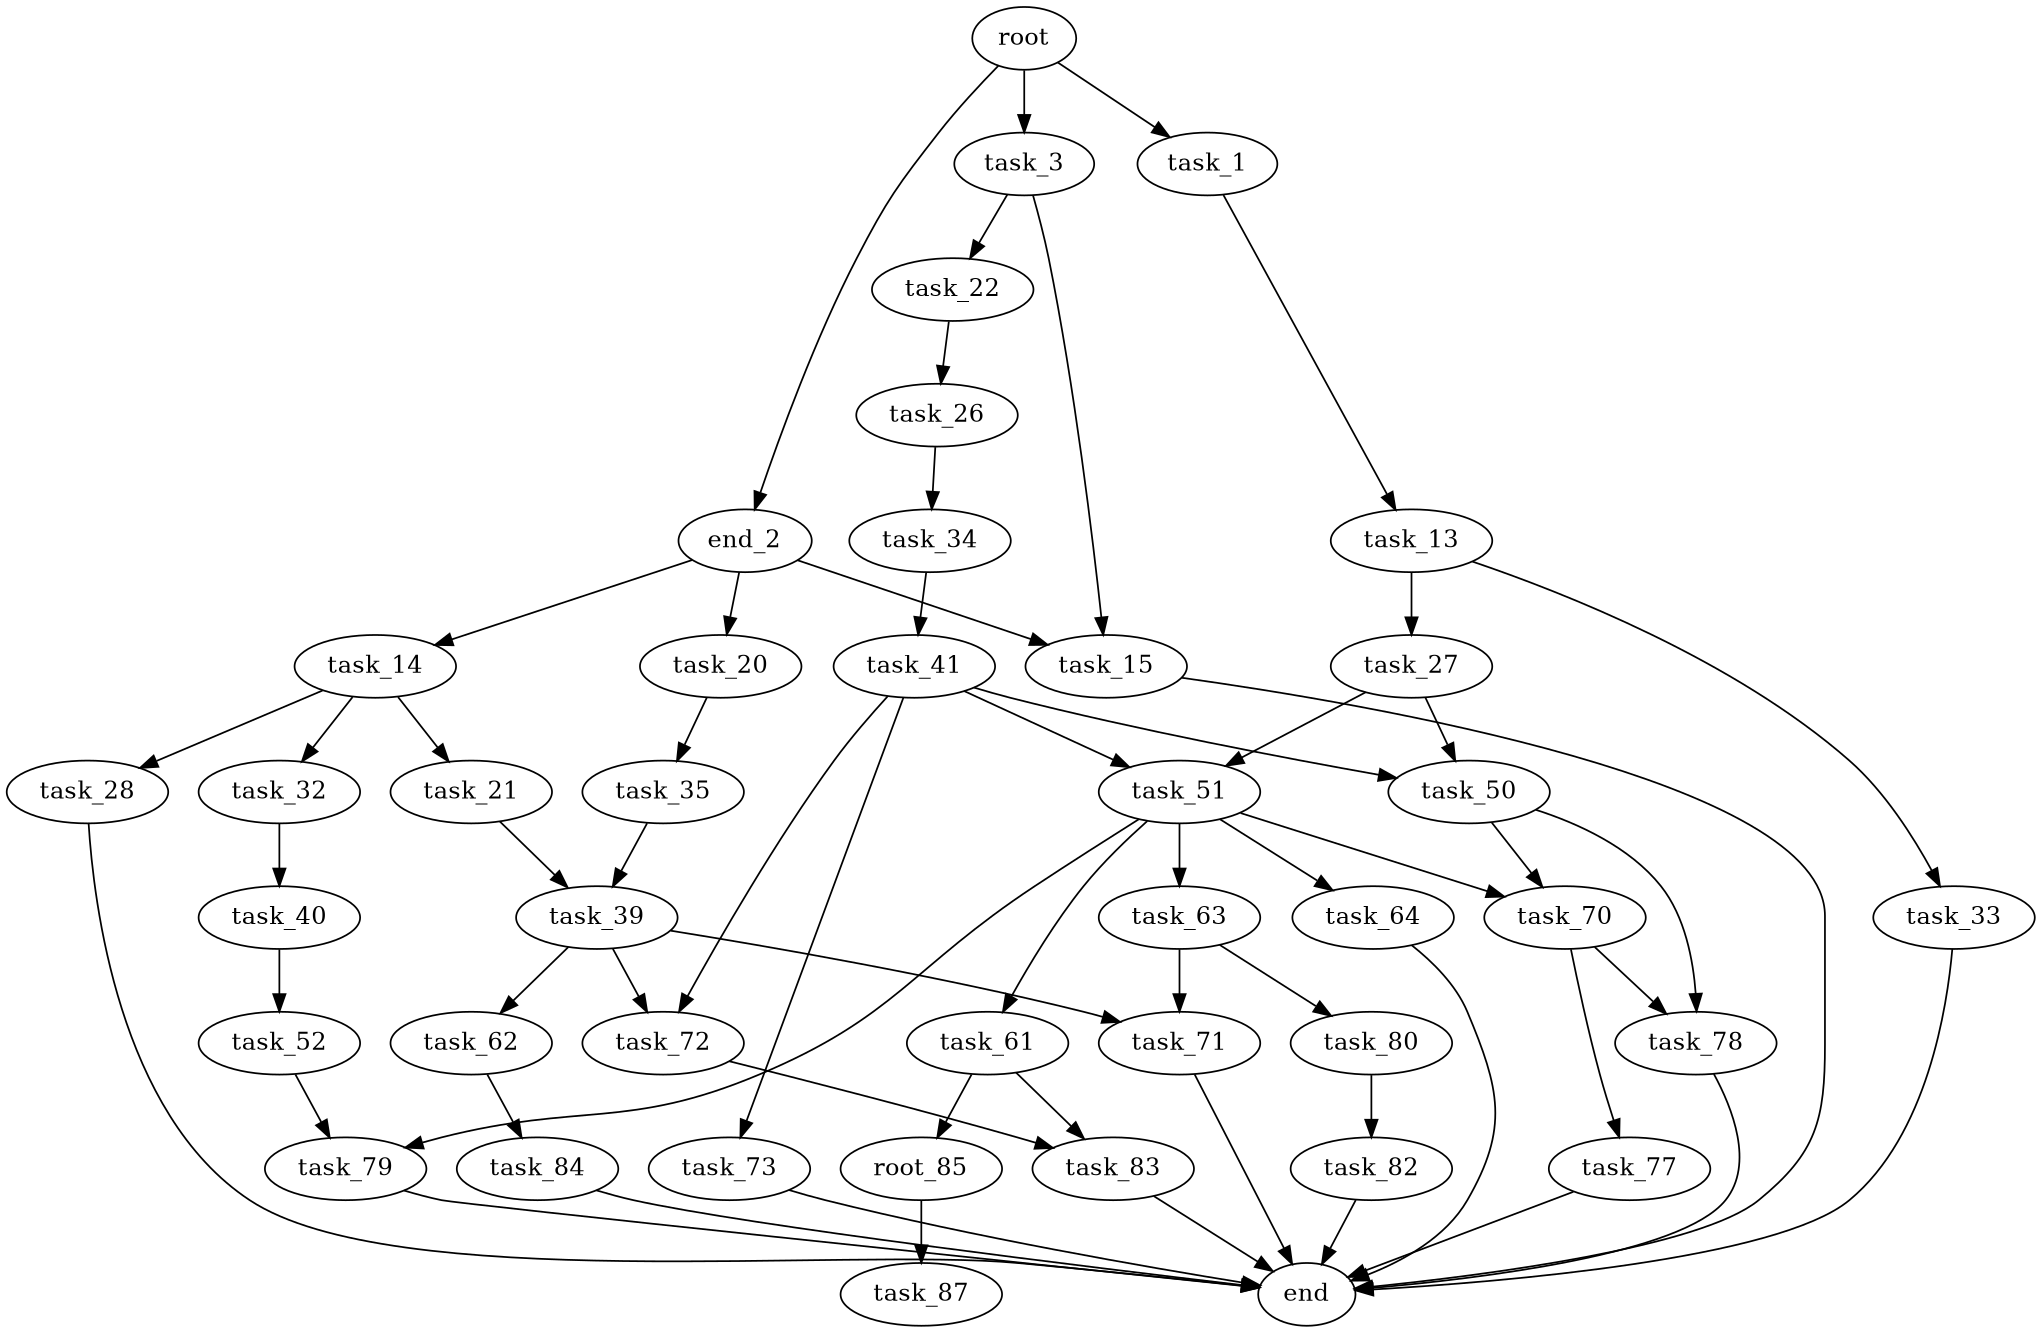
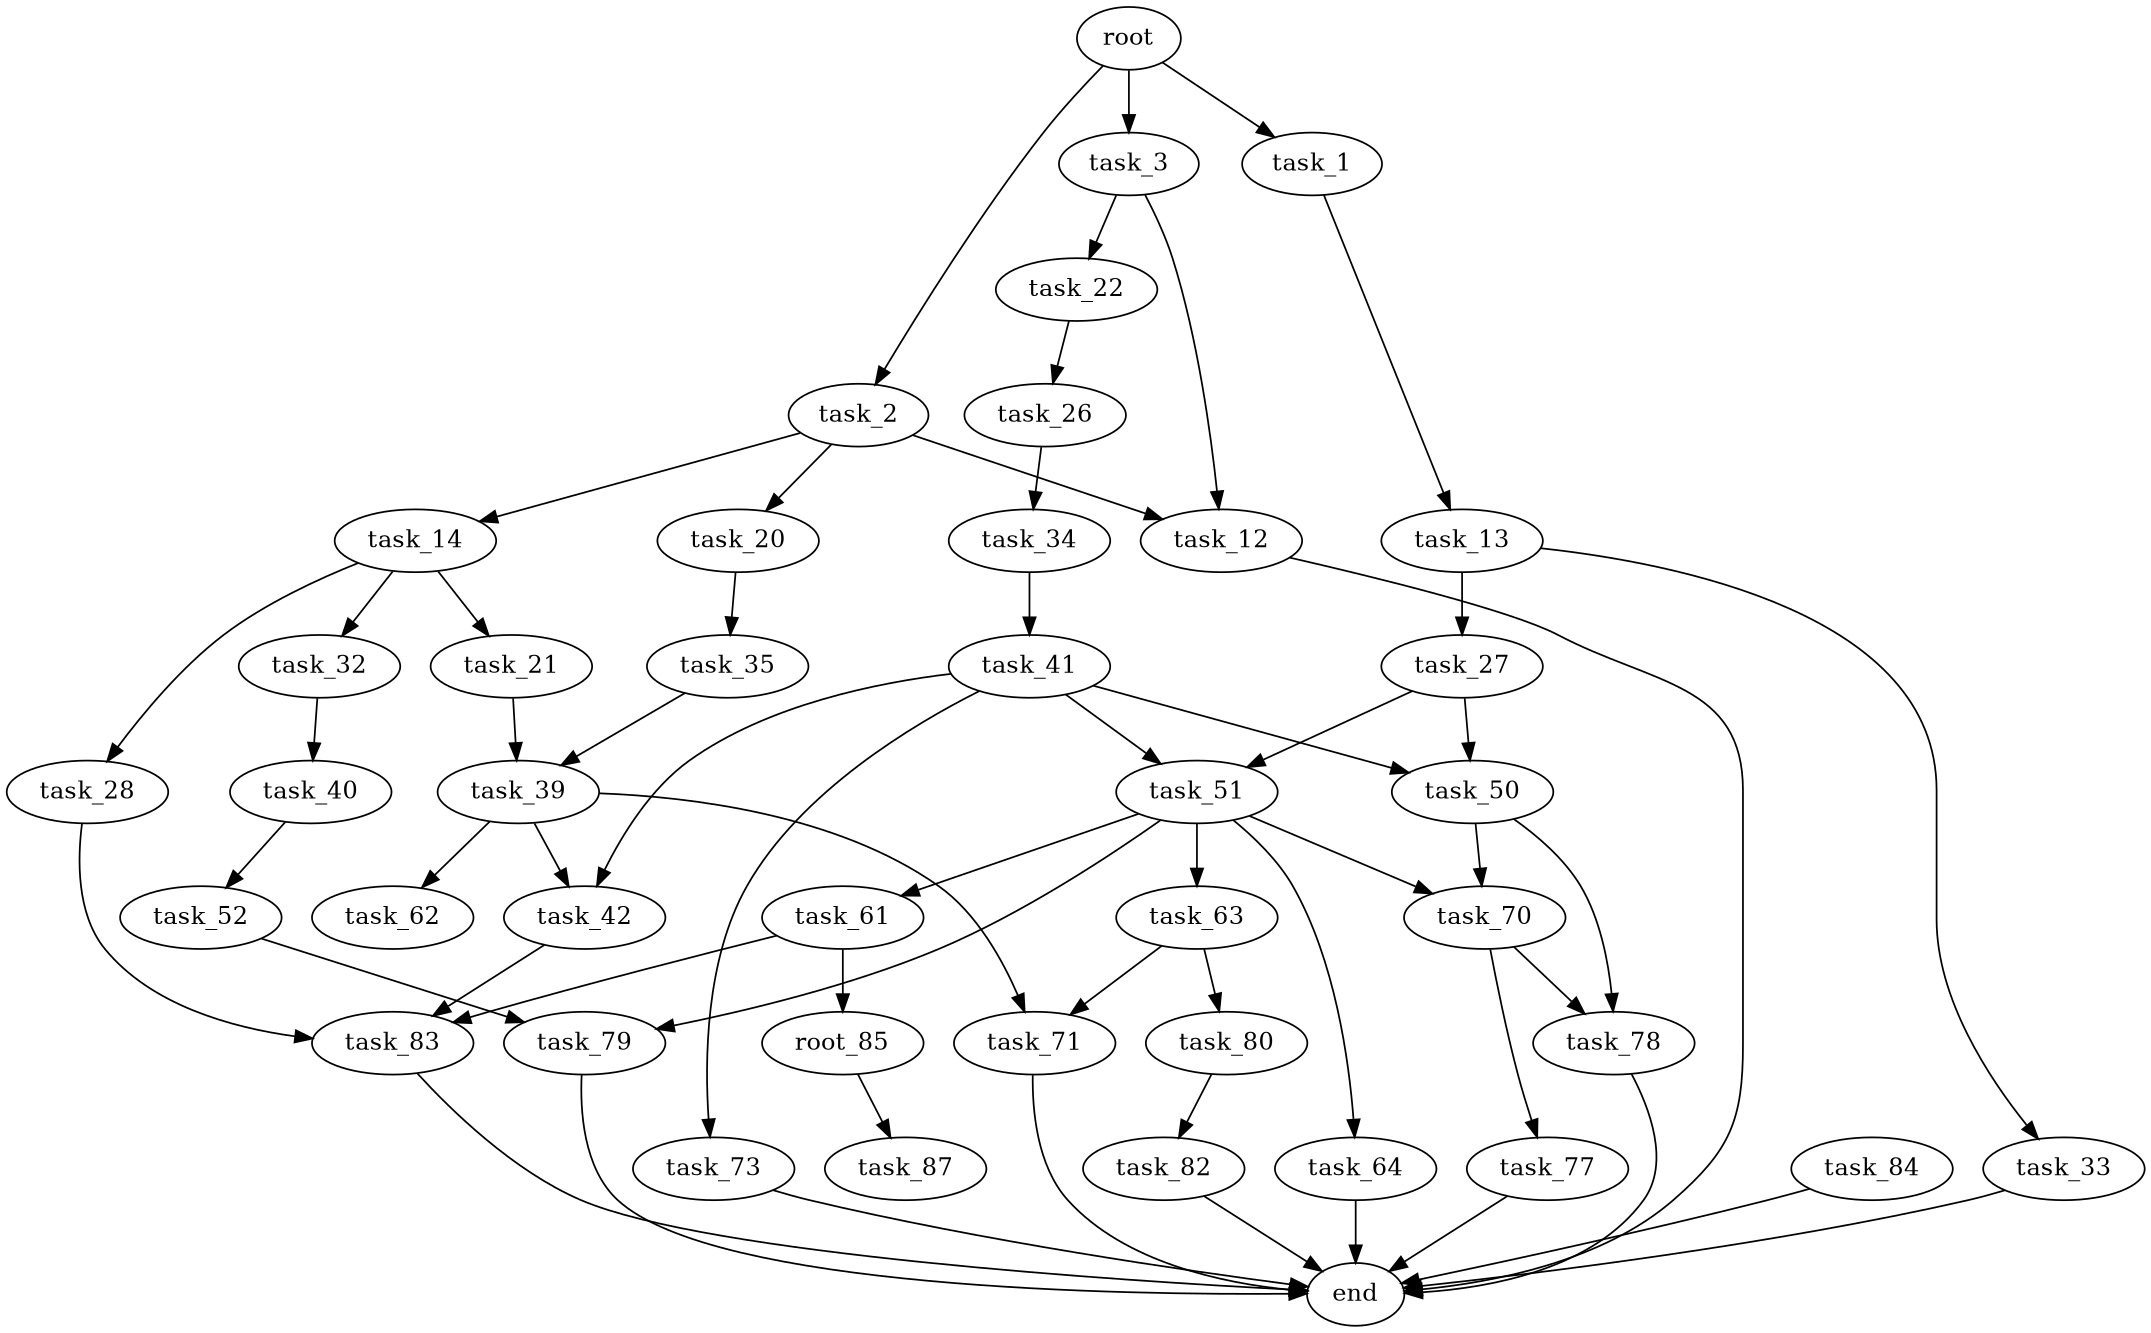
node "end_2": label "end_2" -> "task_2"
node "task_15": label "task_15" -> "task_12"
node "task_72": label "task_72" -> "task_42"
edge "task_62" -> "task_84": removed
edge "task_28" -> "end": now "task_28" -> "task_83"
